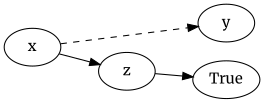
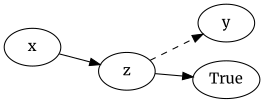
edge "x" -> "y": now "z" -> "y"
